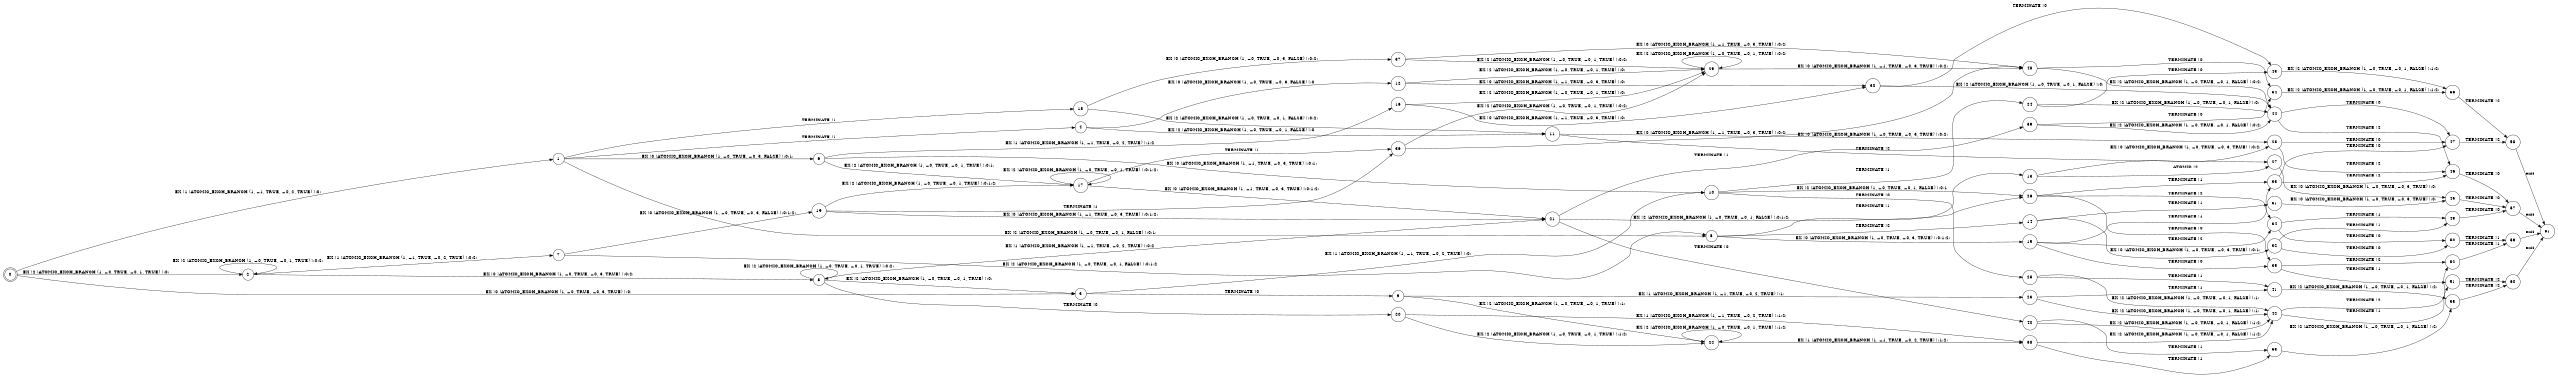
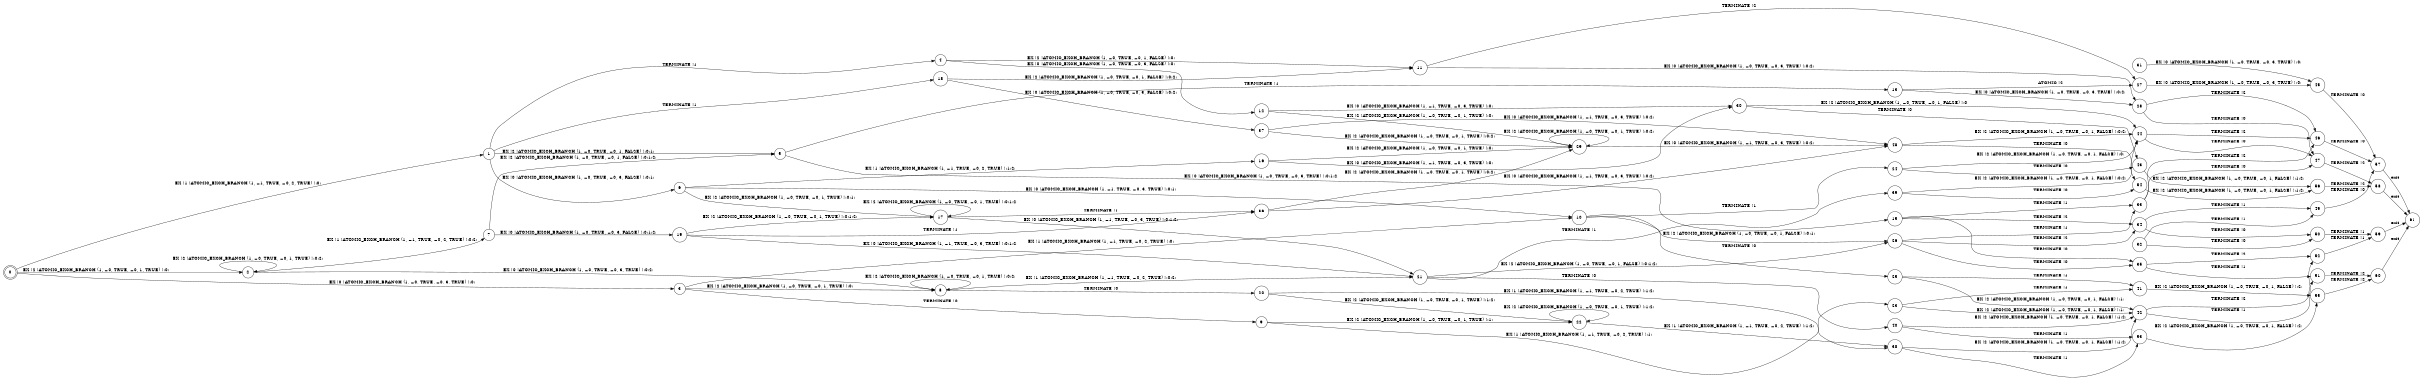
node "14": removed
edge "8" -> "3": reversed
